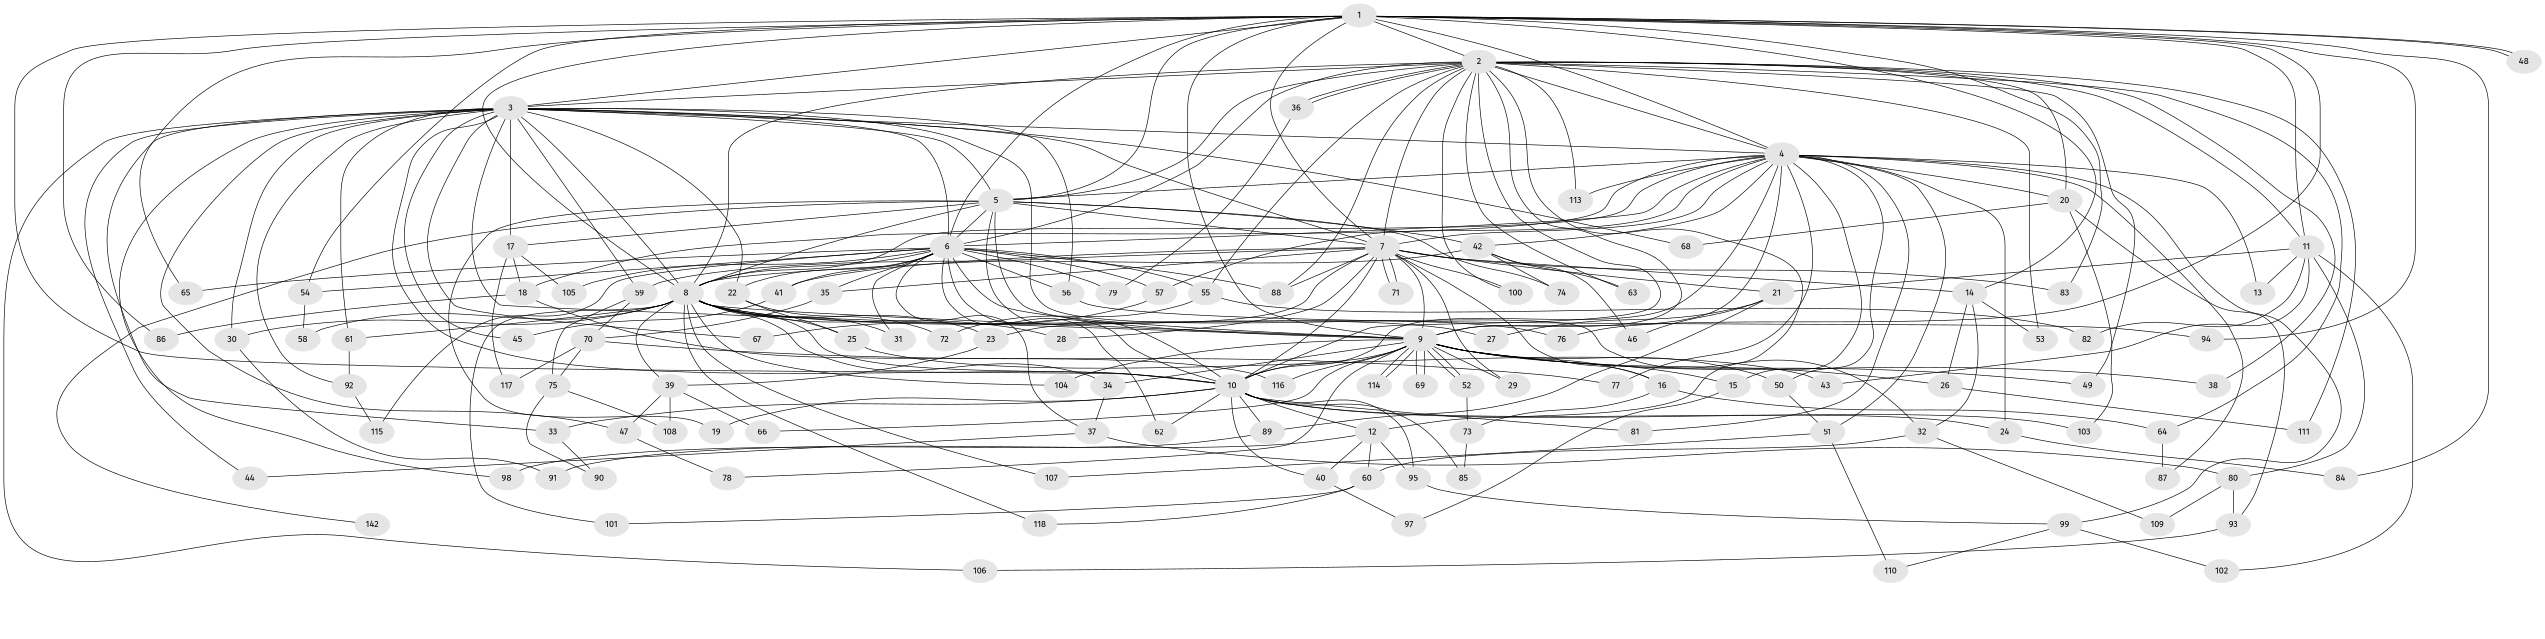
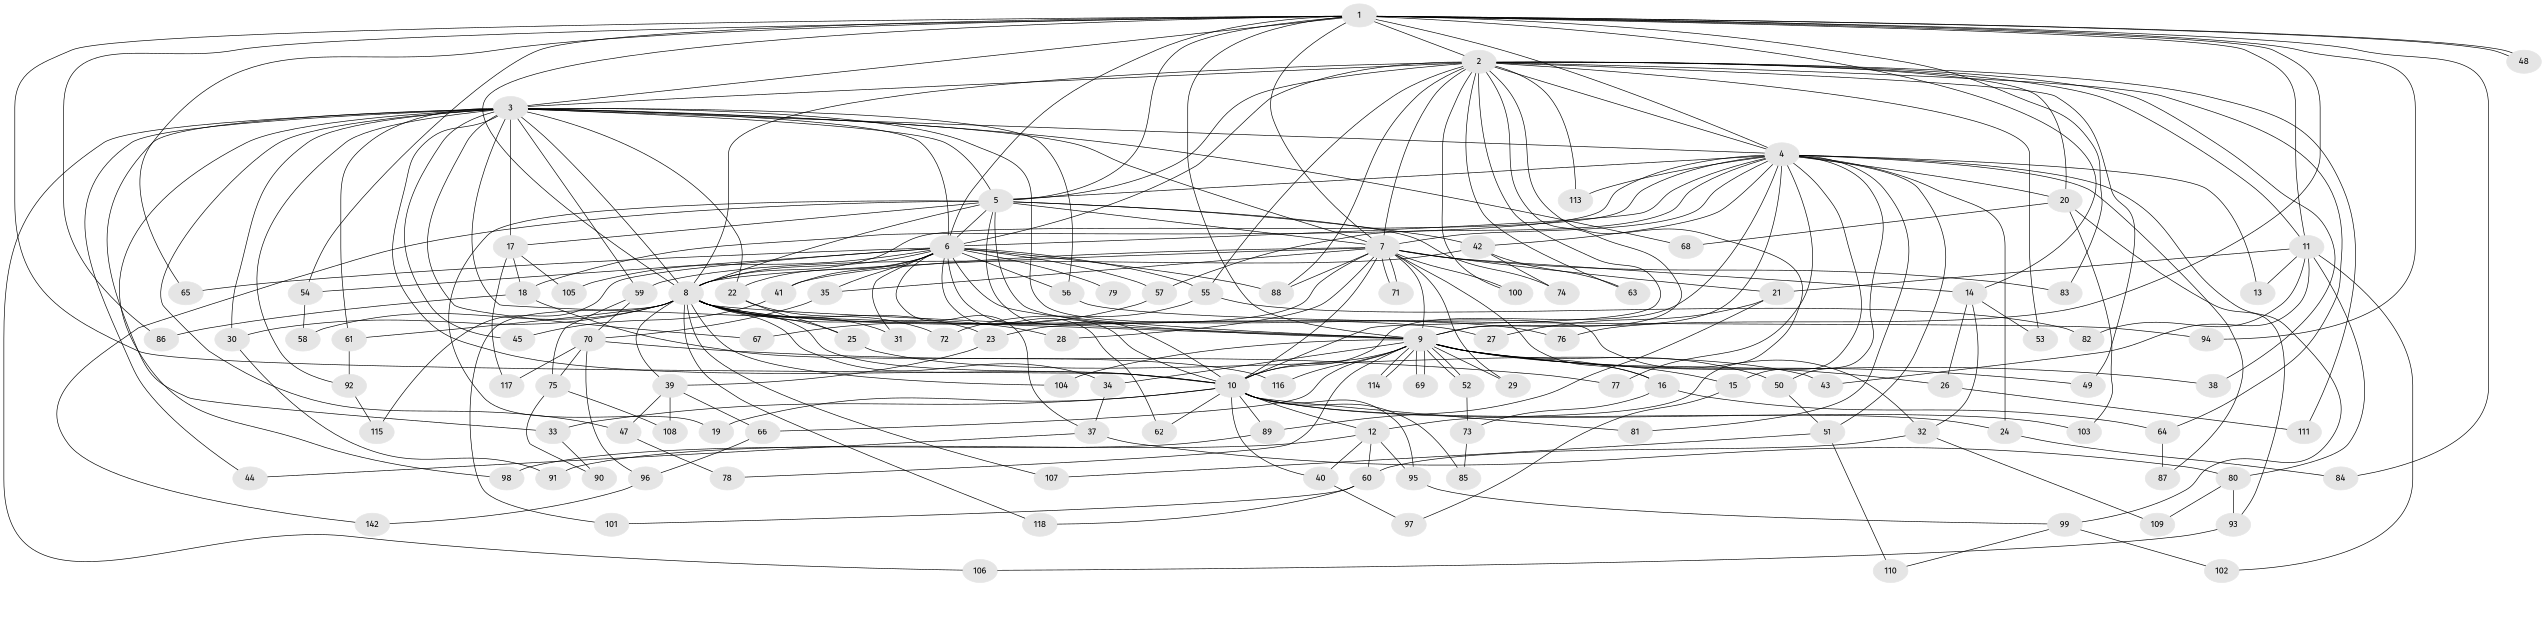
node "36": removed
node "46": removed
node "96": added
